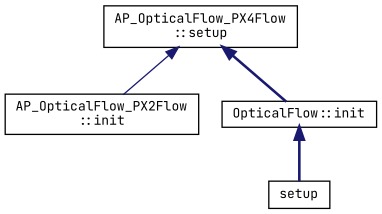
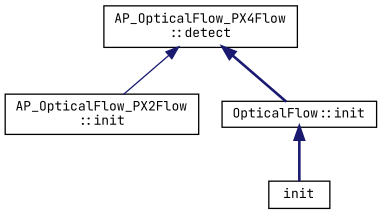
node "AP_OpticalFlow_PX4Flow ::setup": label "AP_OpticalFlow_PX4Flow ::setup" -> "AP_OpticalFlow_PX4Flow ::detect"
node "setup": label "setup" -> "init"
